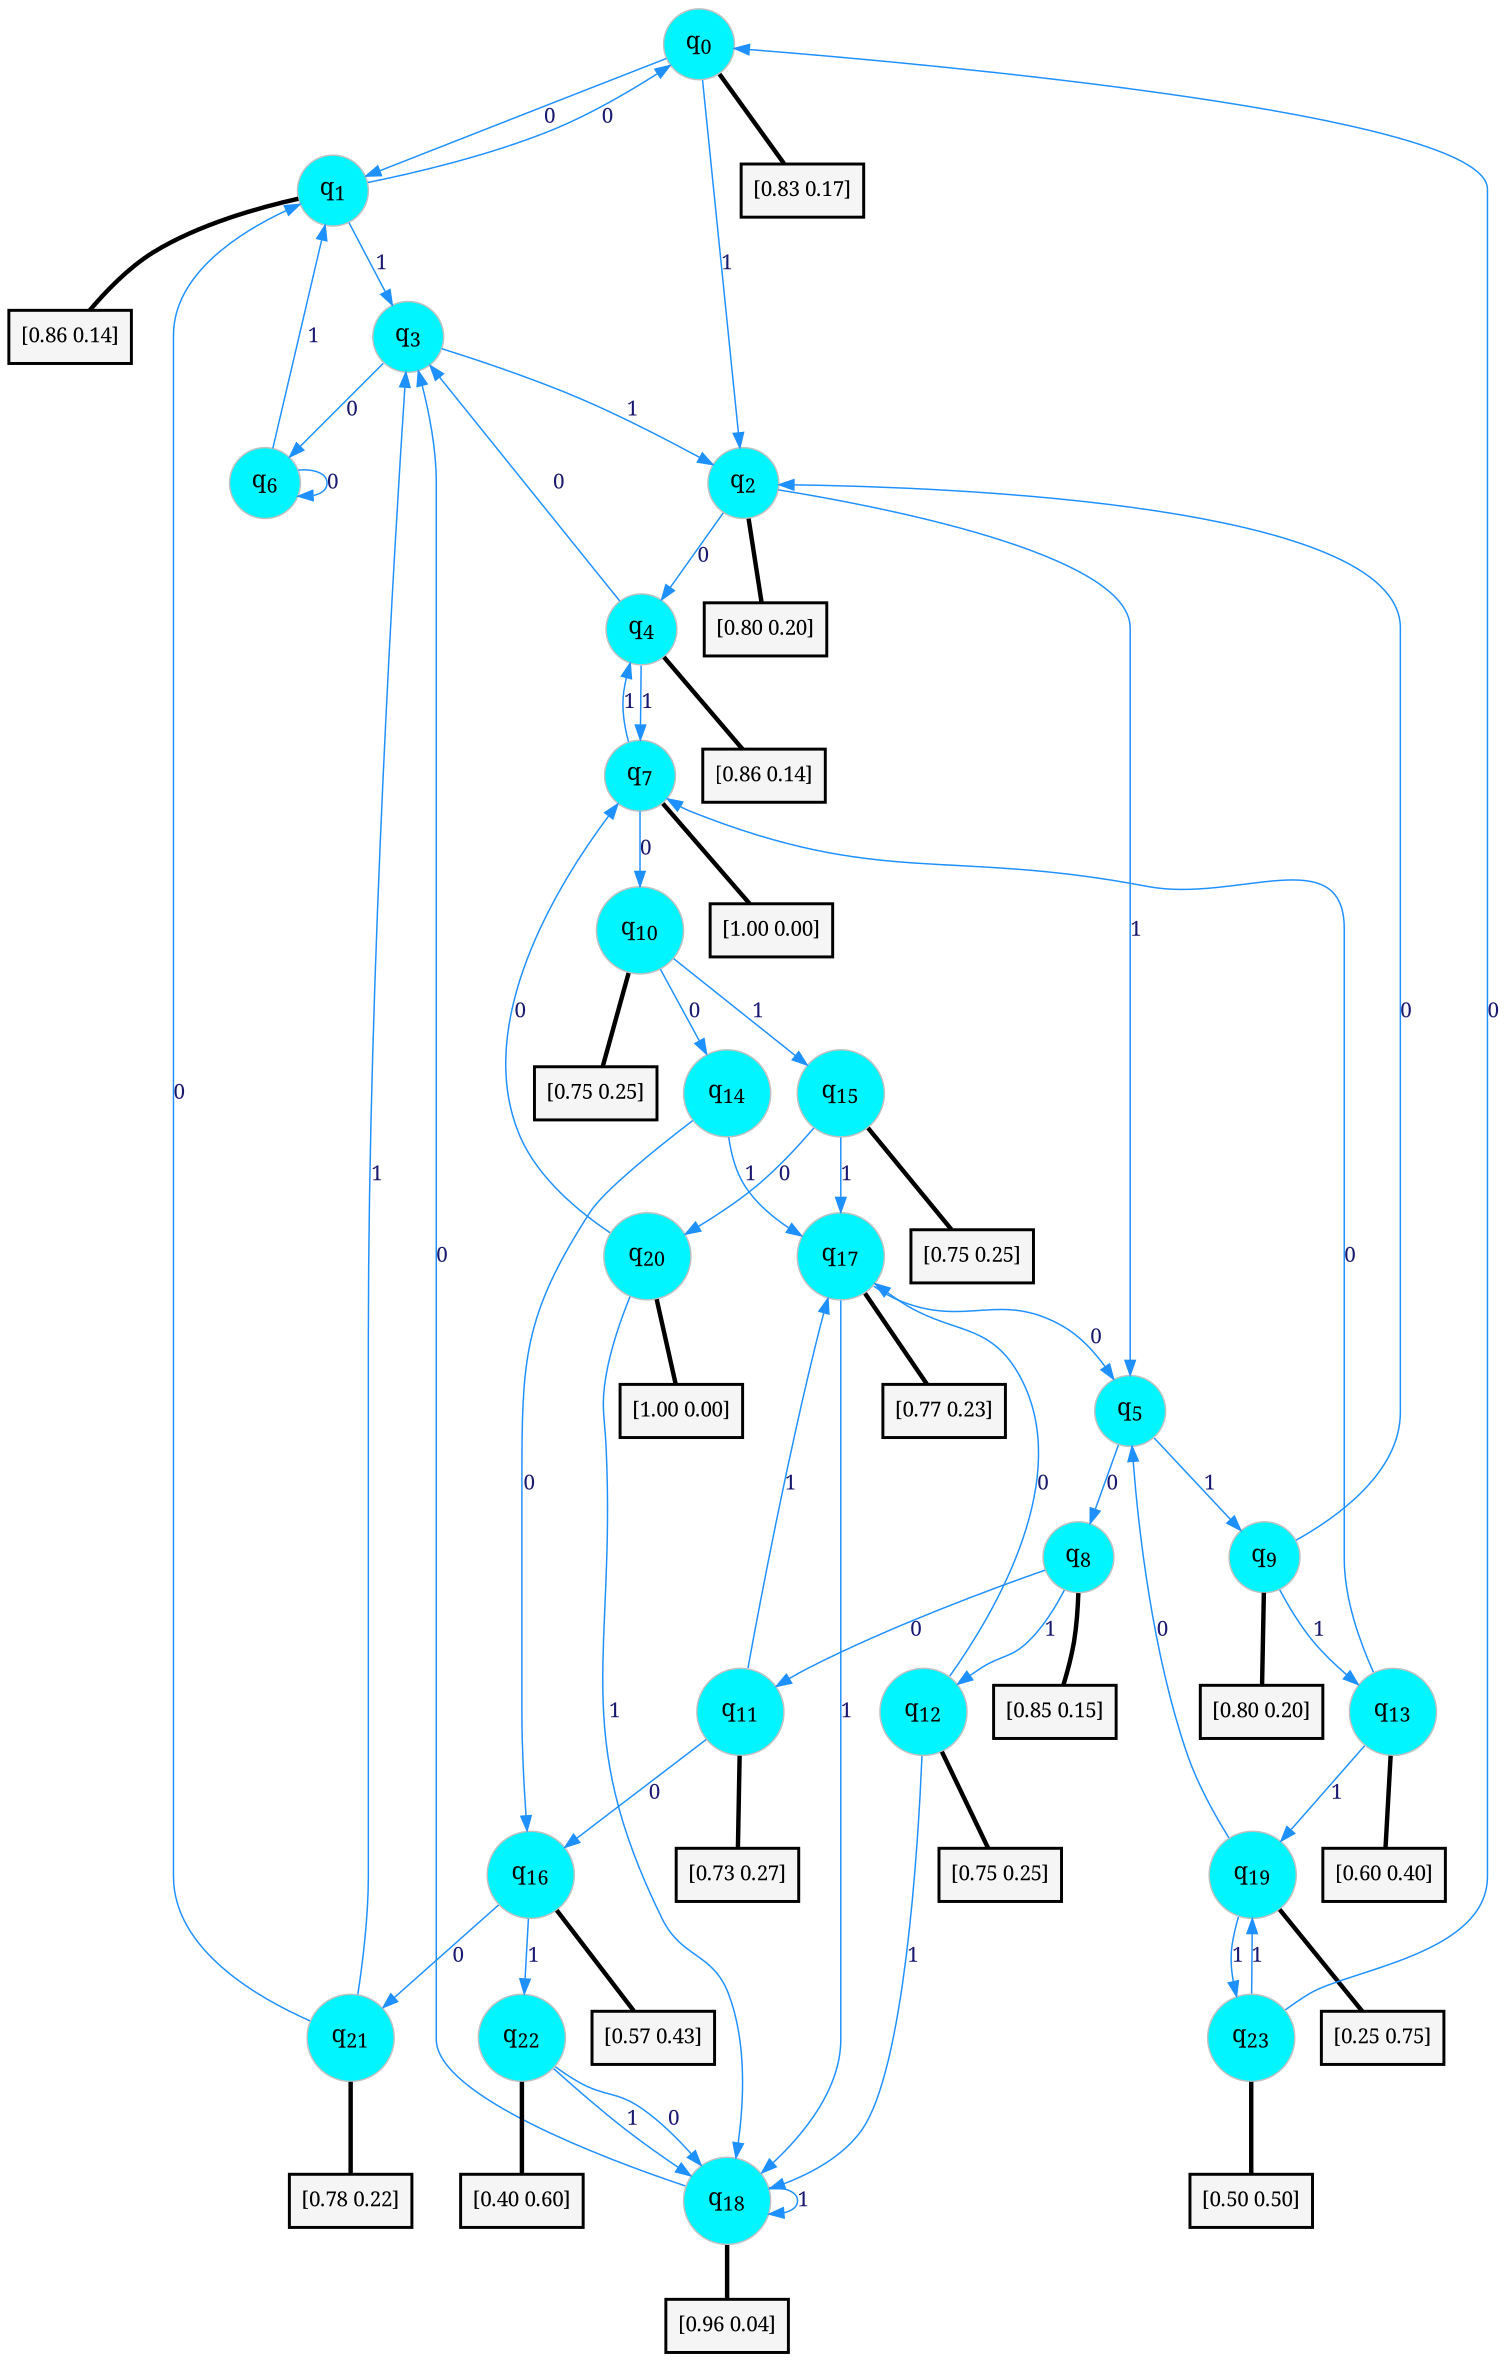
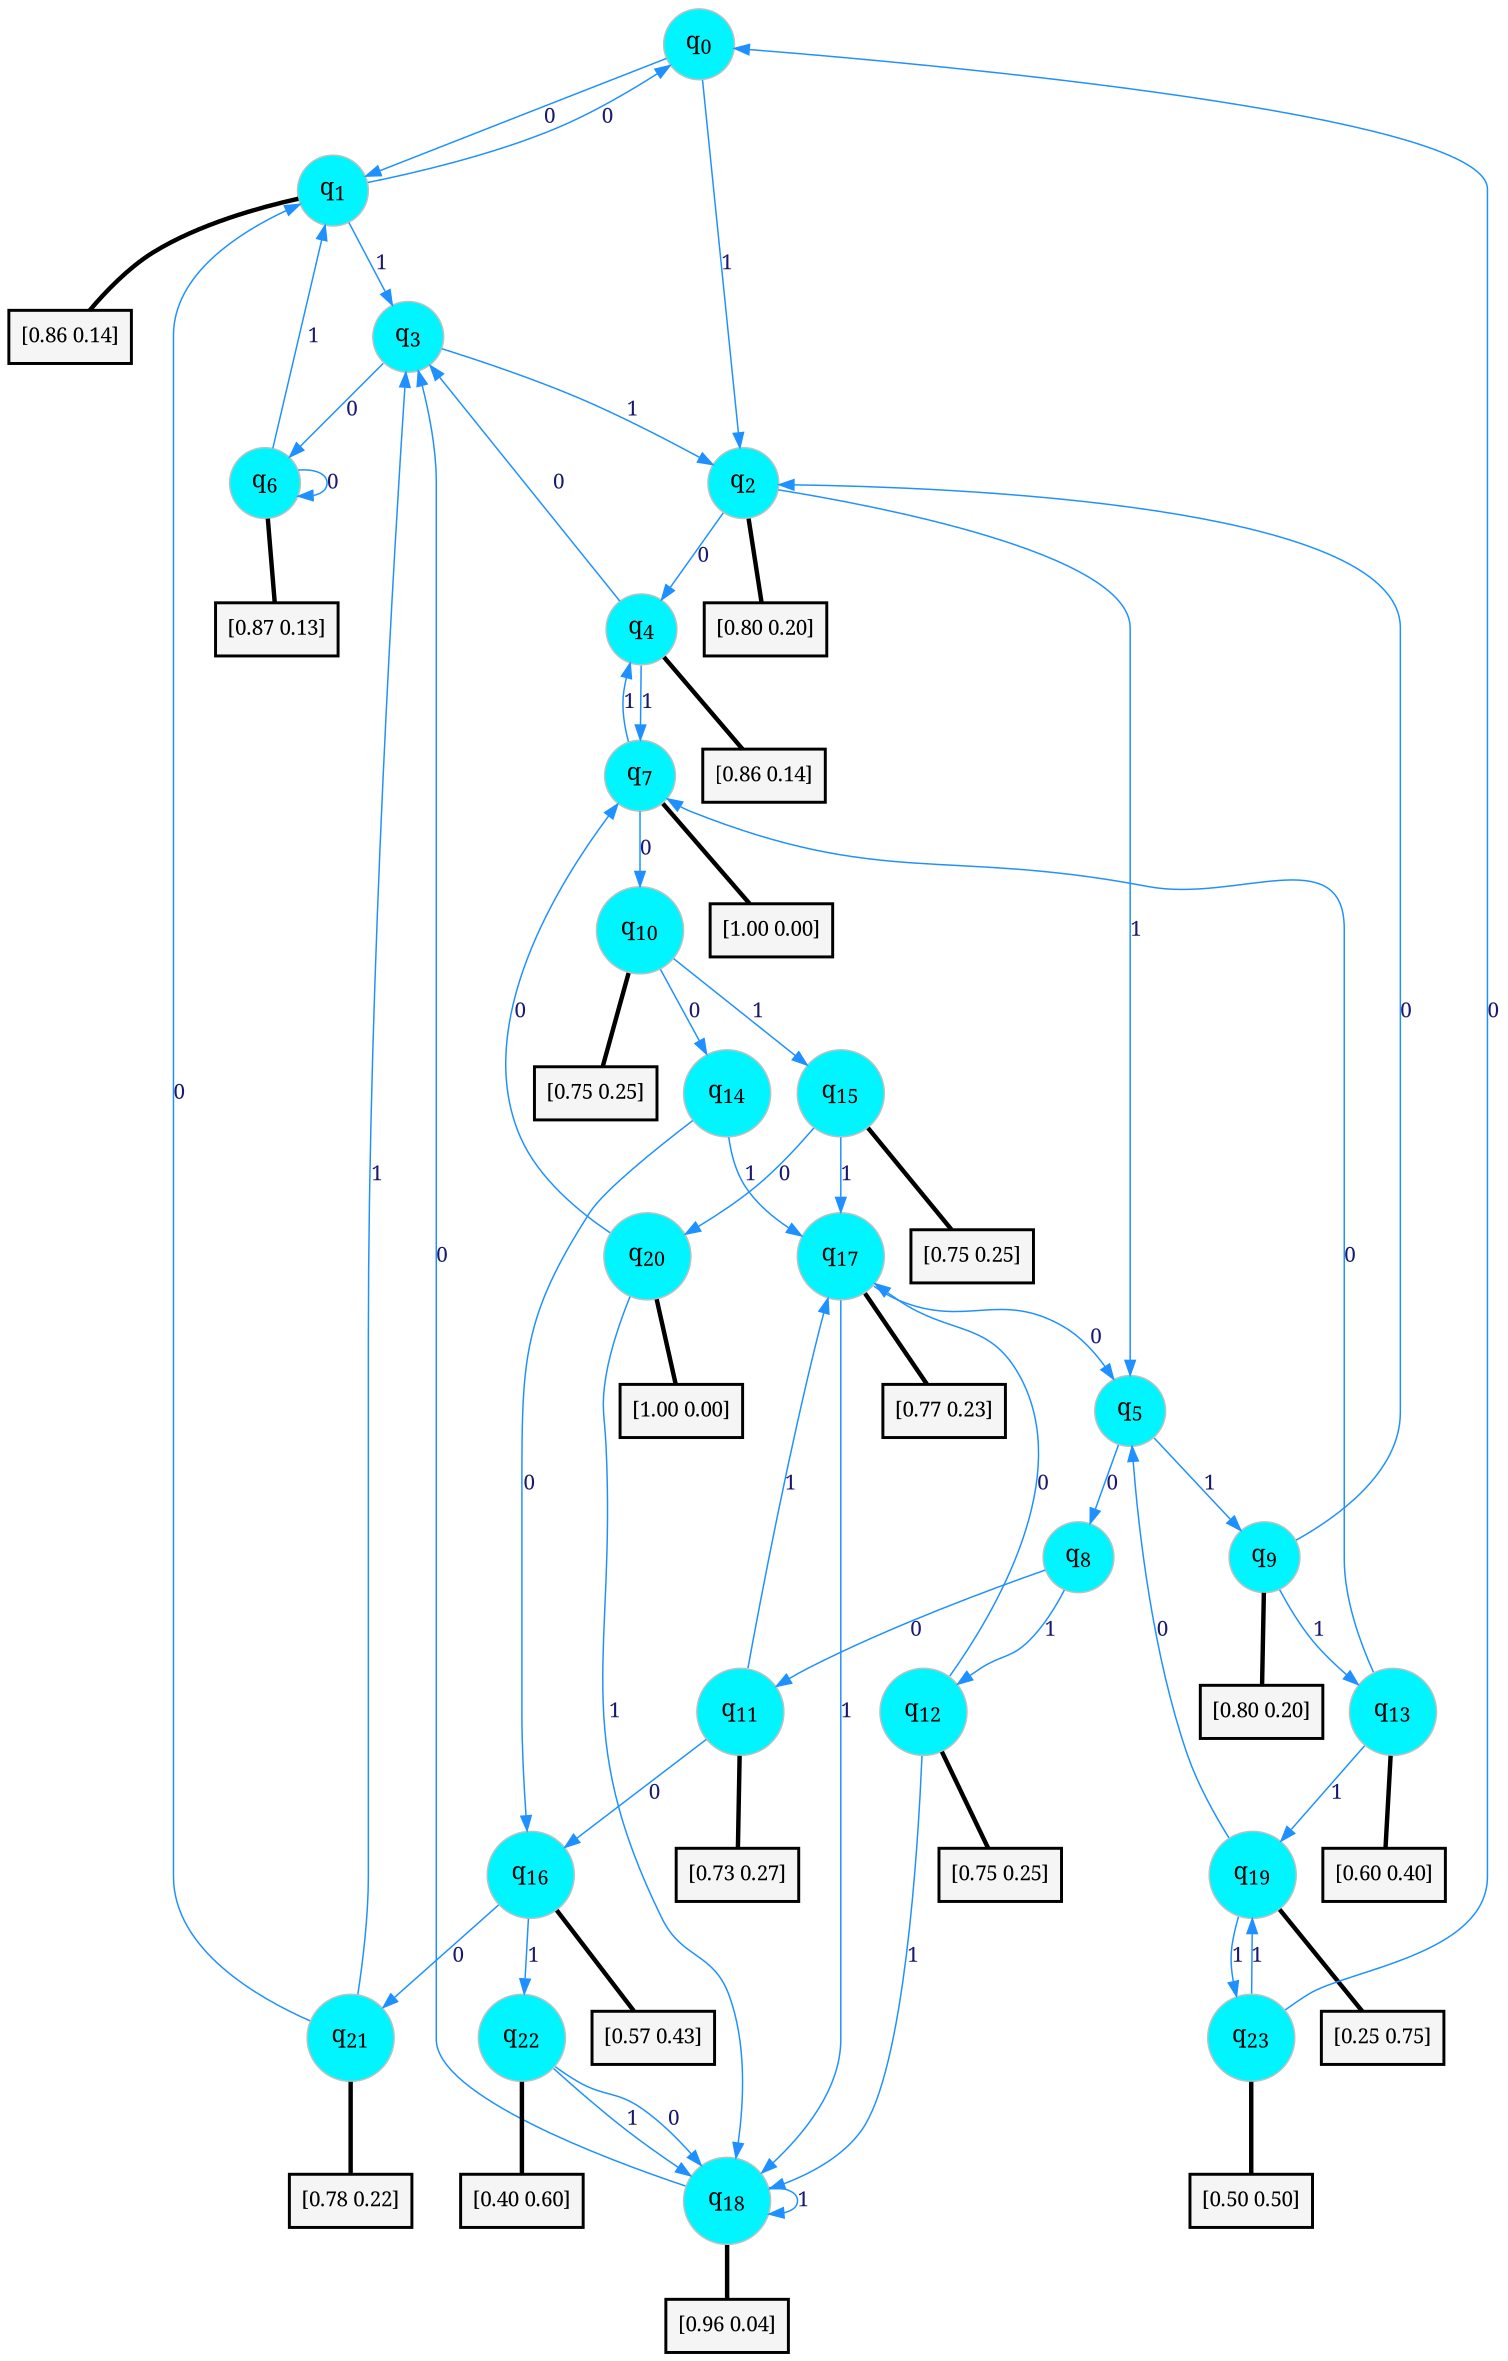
node "[0.83 0.17]": removed
node "[0.87 0.13]": added
node "[0.85 0.15]": removed
